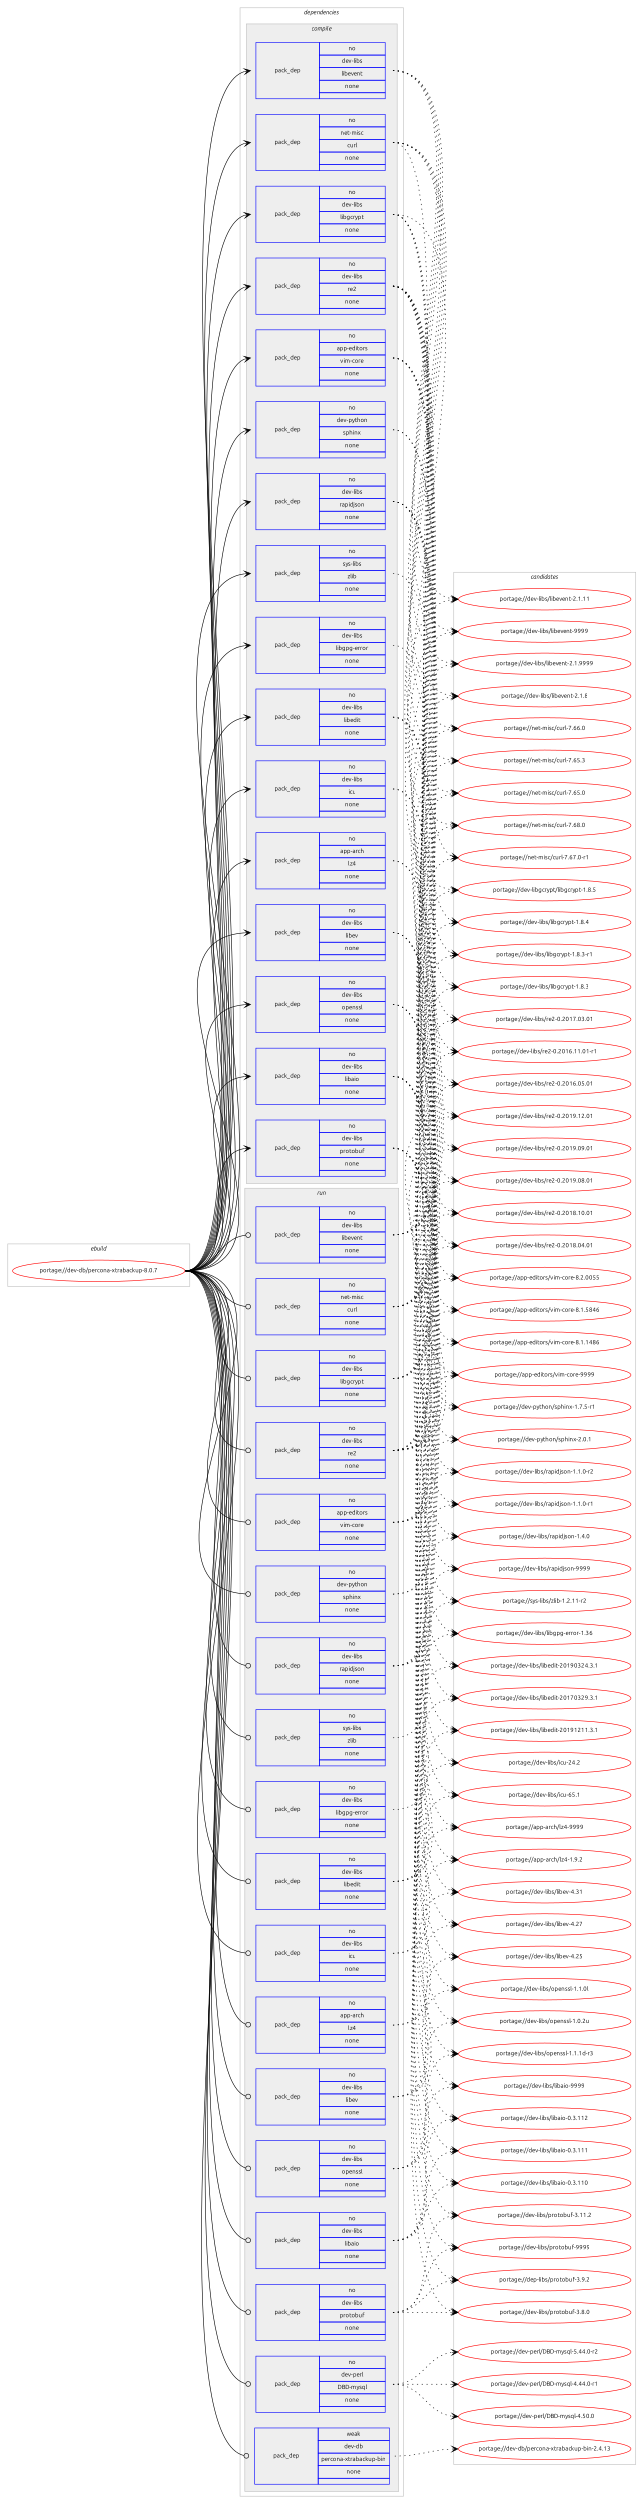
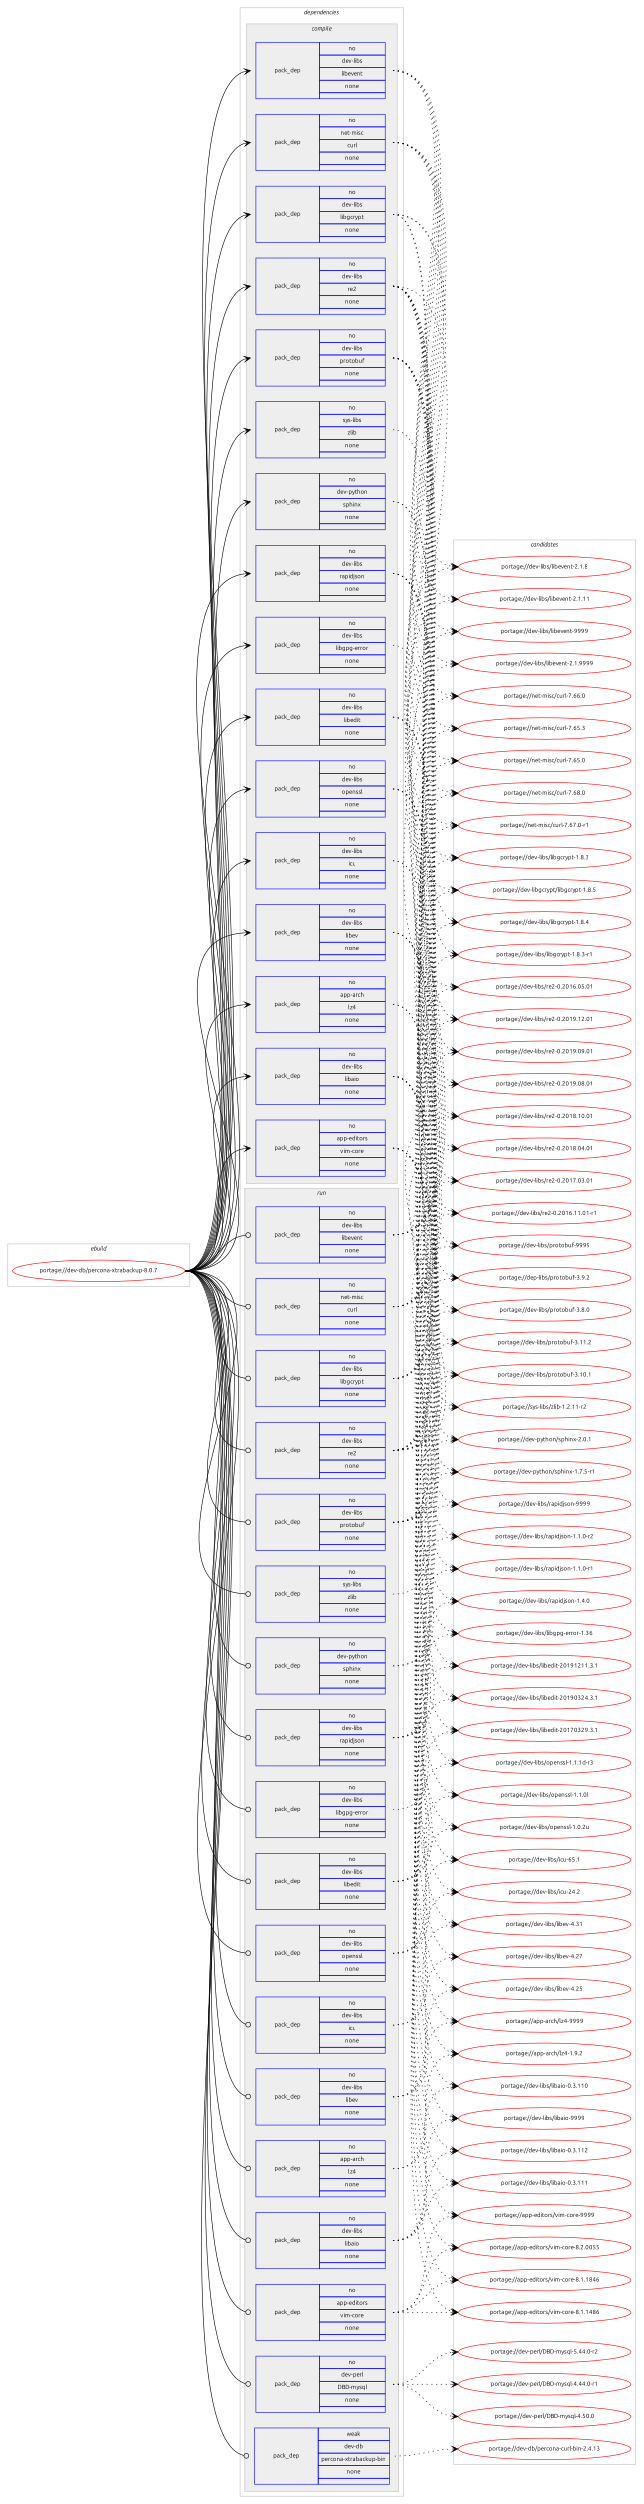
node "portage://app-editors/vim-core-8.1.5846": label "portage://app-editors/vim-core-8.1.5846" -> "portage://app-editors/vim-core-8.1.1846"
node "portage://dev-libs/protobuf-3.10.1": added
node "portage://dev-db/percona-xtrabackup-bin-2.4.13": label "portage://dev-db/percona-xtrabackup-bin-2.4.13" -> "portage://dev-db/percona-curl-bin-2.4.13"
